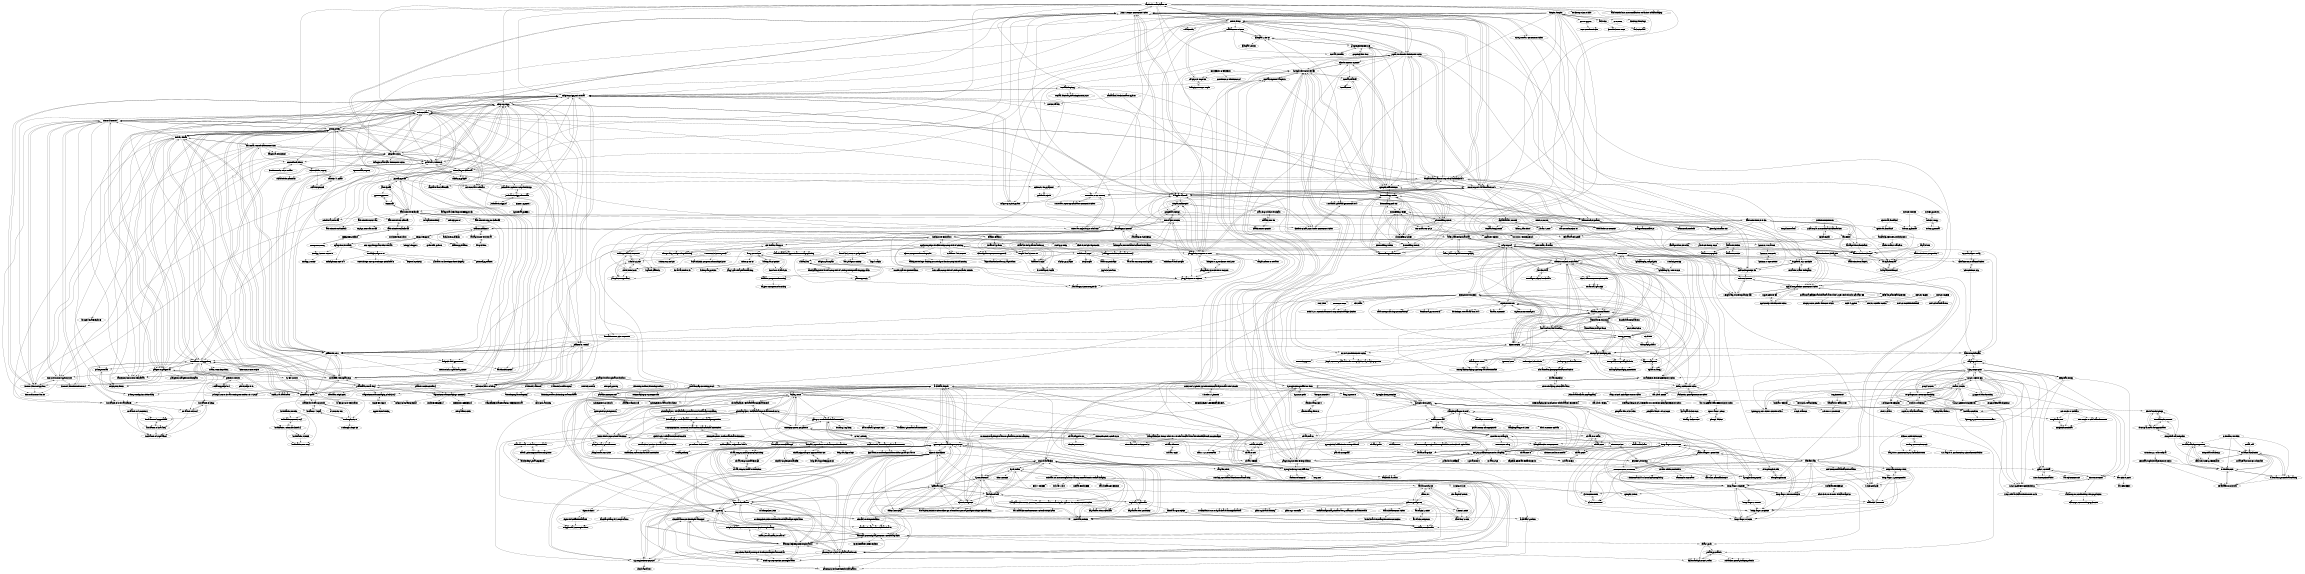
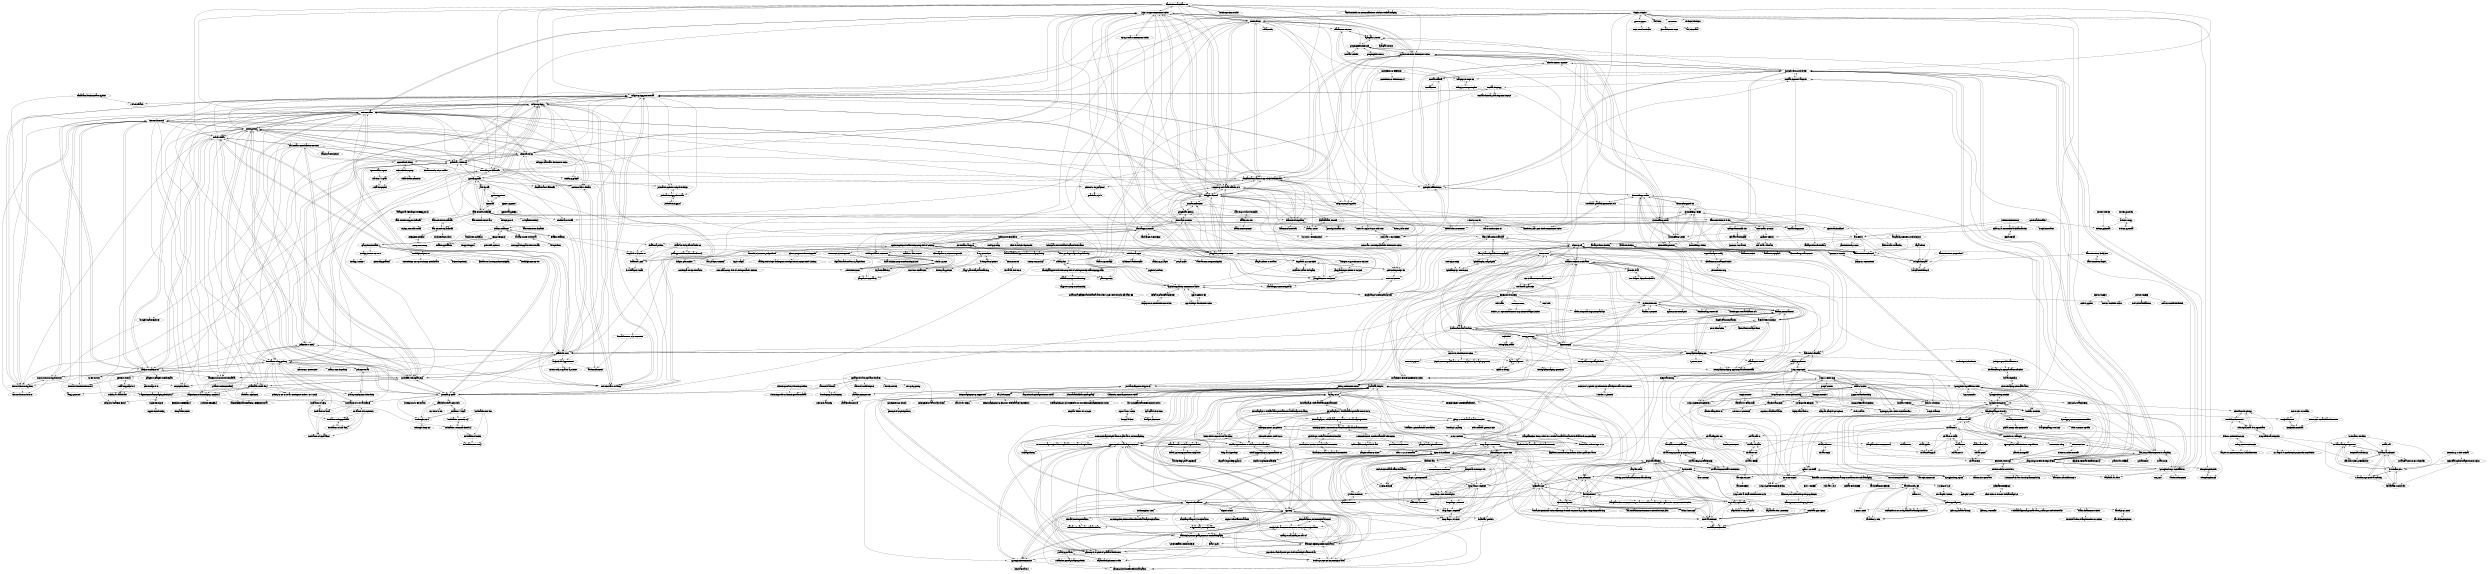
edge "peng-cao/mripy" -> "ismrmrd/ismrmrd-python-tools": removed
node "pengbao7598/GSR-SART": removed
node "Gang-bb/Gangbb-SpringBoot": added
